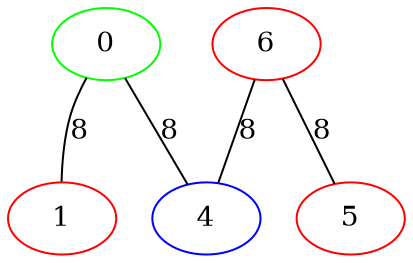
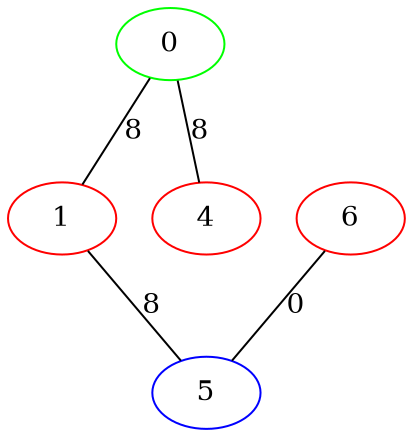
edge "6" -- "4": removed, label "8"
edge "6" -- "5": label "8" -> "0"
node "4": color blue -> red
node "5": color red -> blue
edge "1" -- "5": added, label "8"
